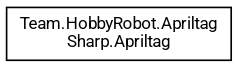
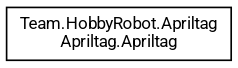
node "Team.HobbyRobot.Apriltag Sharp.Apriltag": label "Team.HobbyRobot.Apriltag Sharp.Apriltag" -> "Team.HobbyRobot.Apriltag Apriltag.Apriltag"
